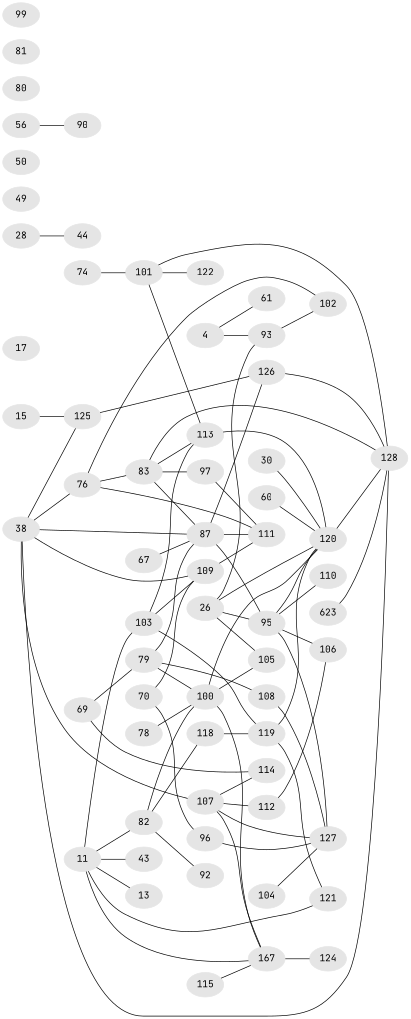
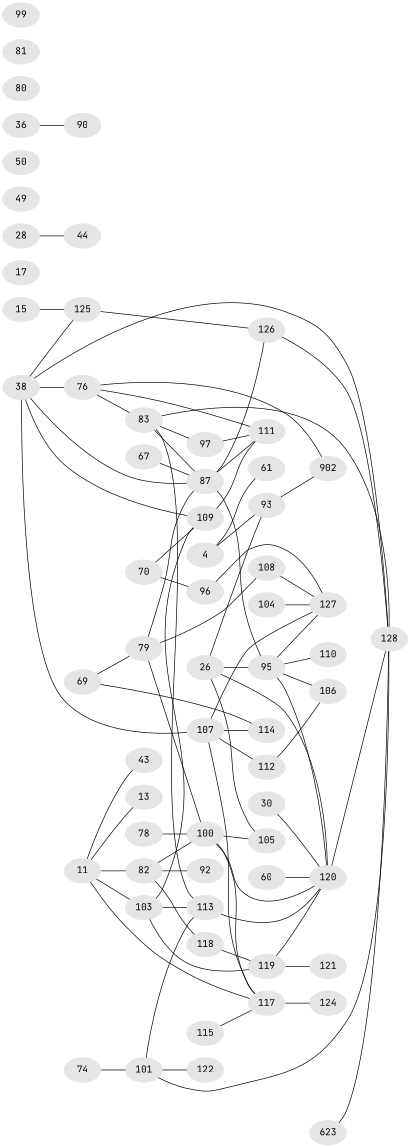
node "56": label "56" -> "36"
node "102": label "102" -> "902"
edge "11" -- "121": removed
node "167": label "167" -> "117"
